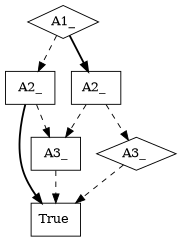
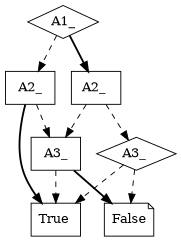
node "False": added
